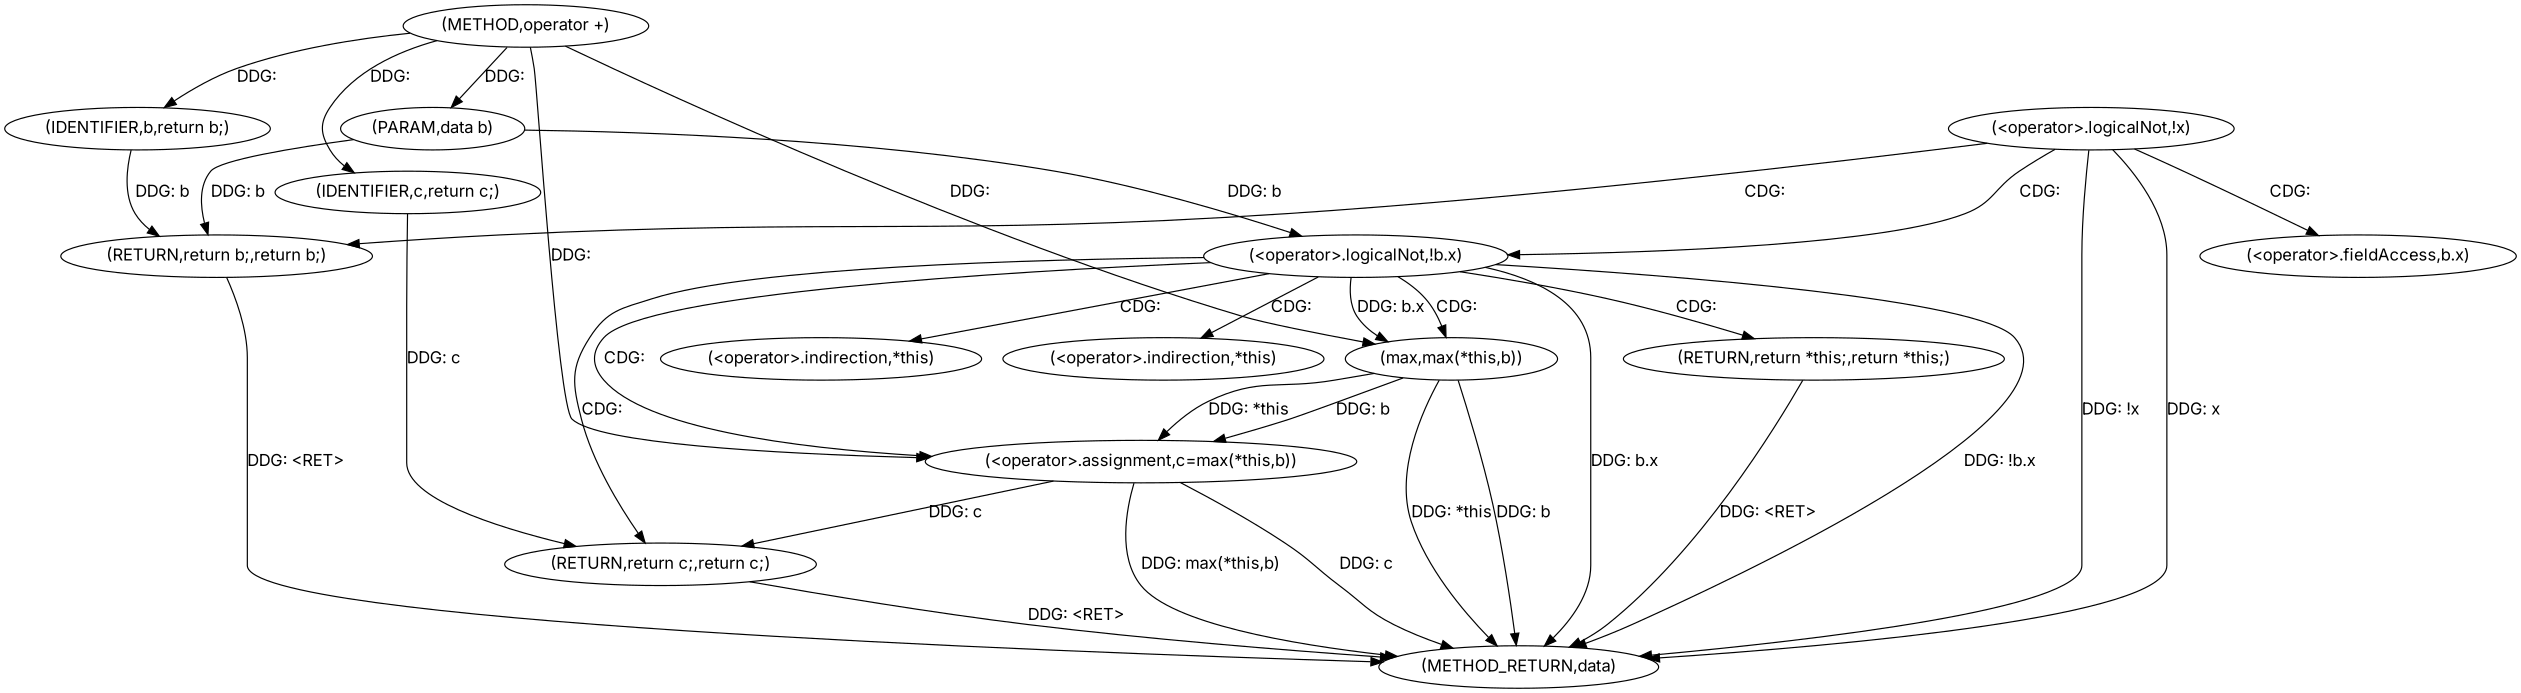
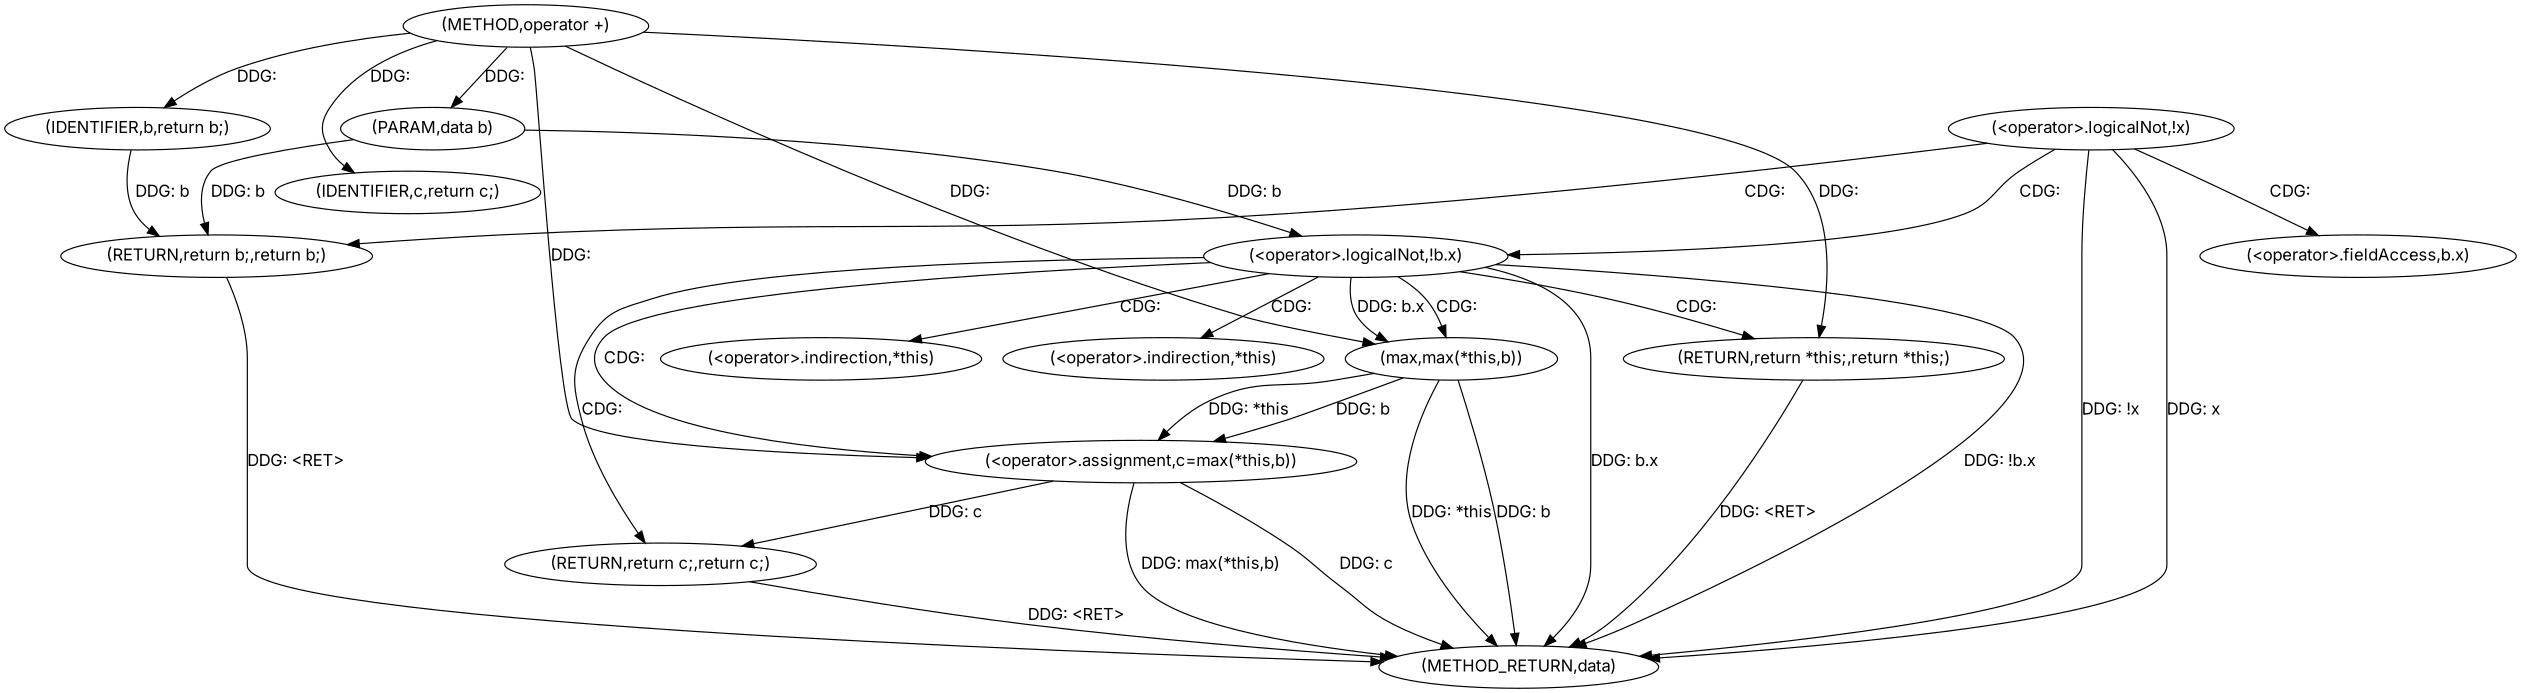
edge "(METHOD,operator +)" -> "(RETURN,return *this;,return *this;)": added, label "DDG:"
edge "(IDENTIFIER,c,return c;)" -> "(RETURN,return c;,return c;)": removed, label "DDG: c"
